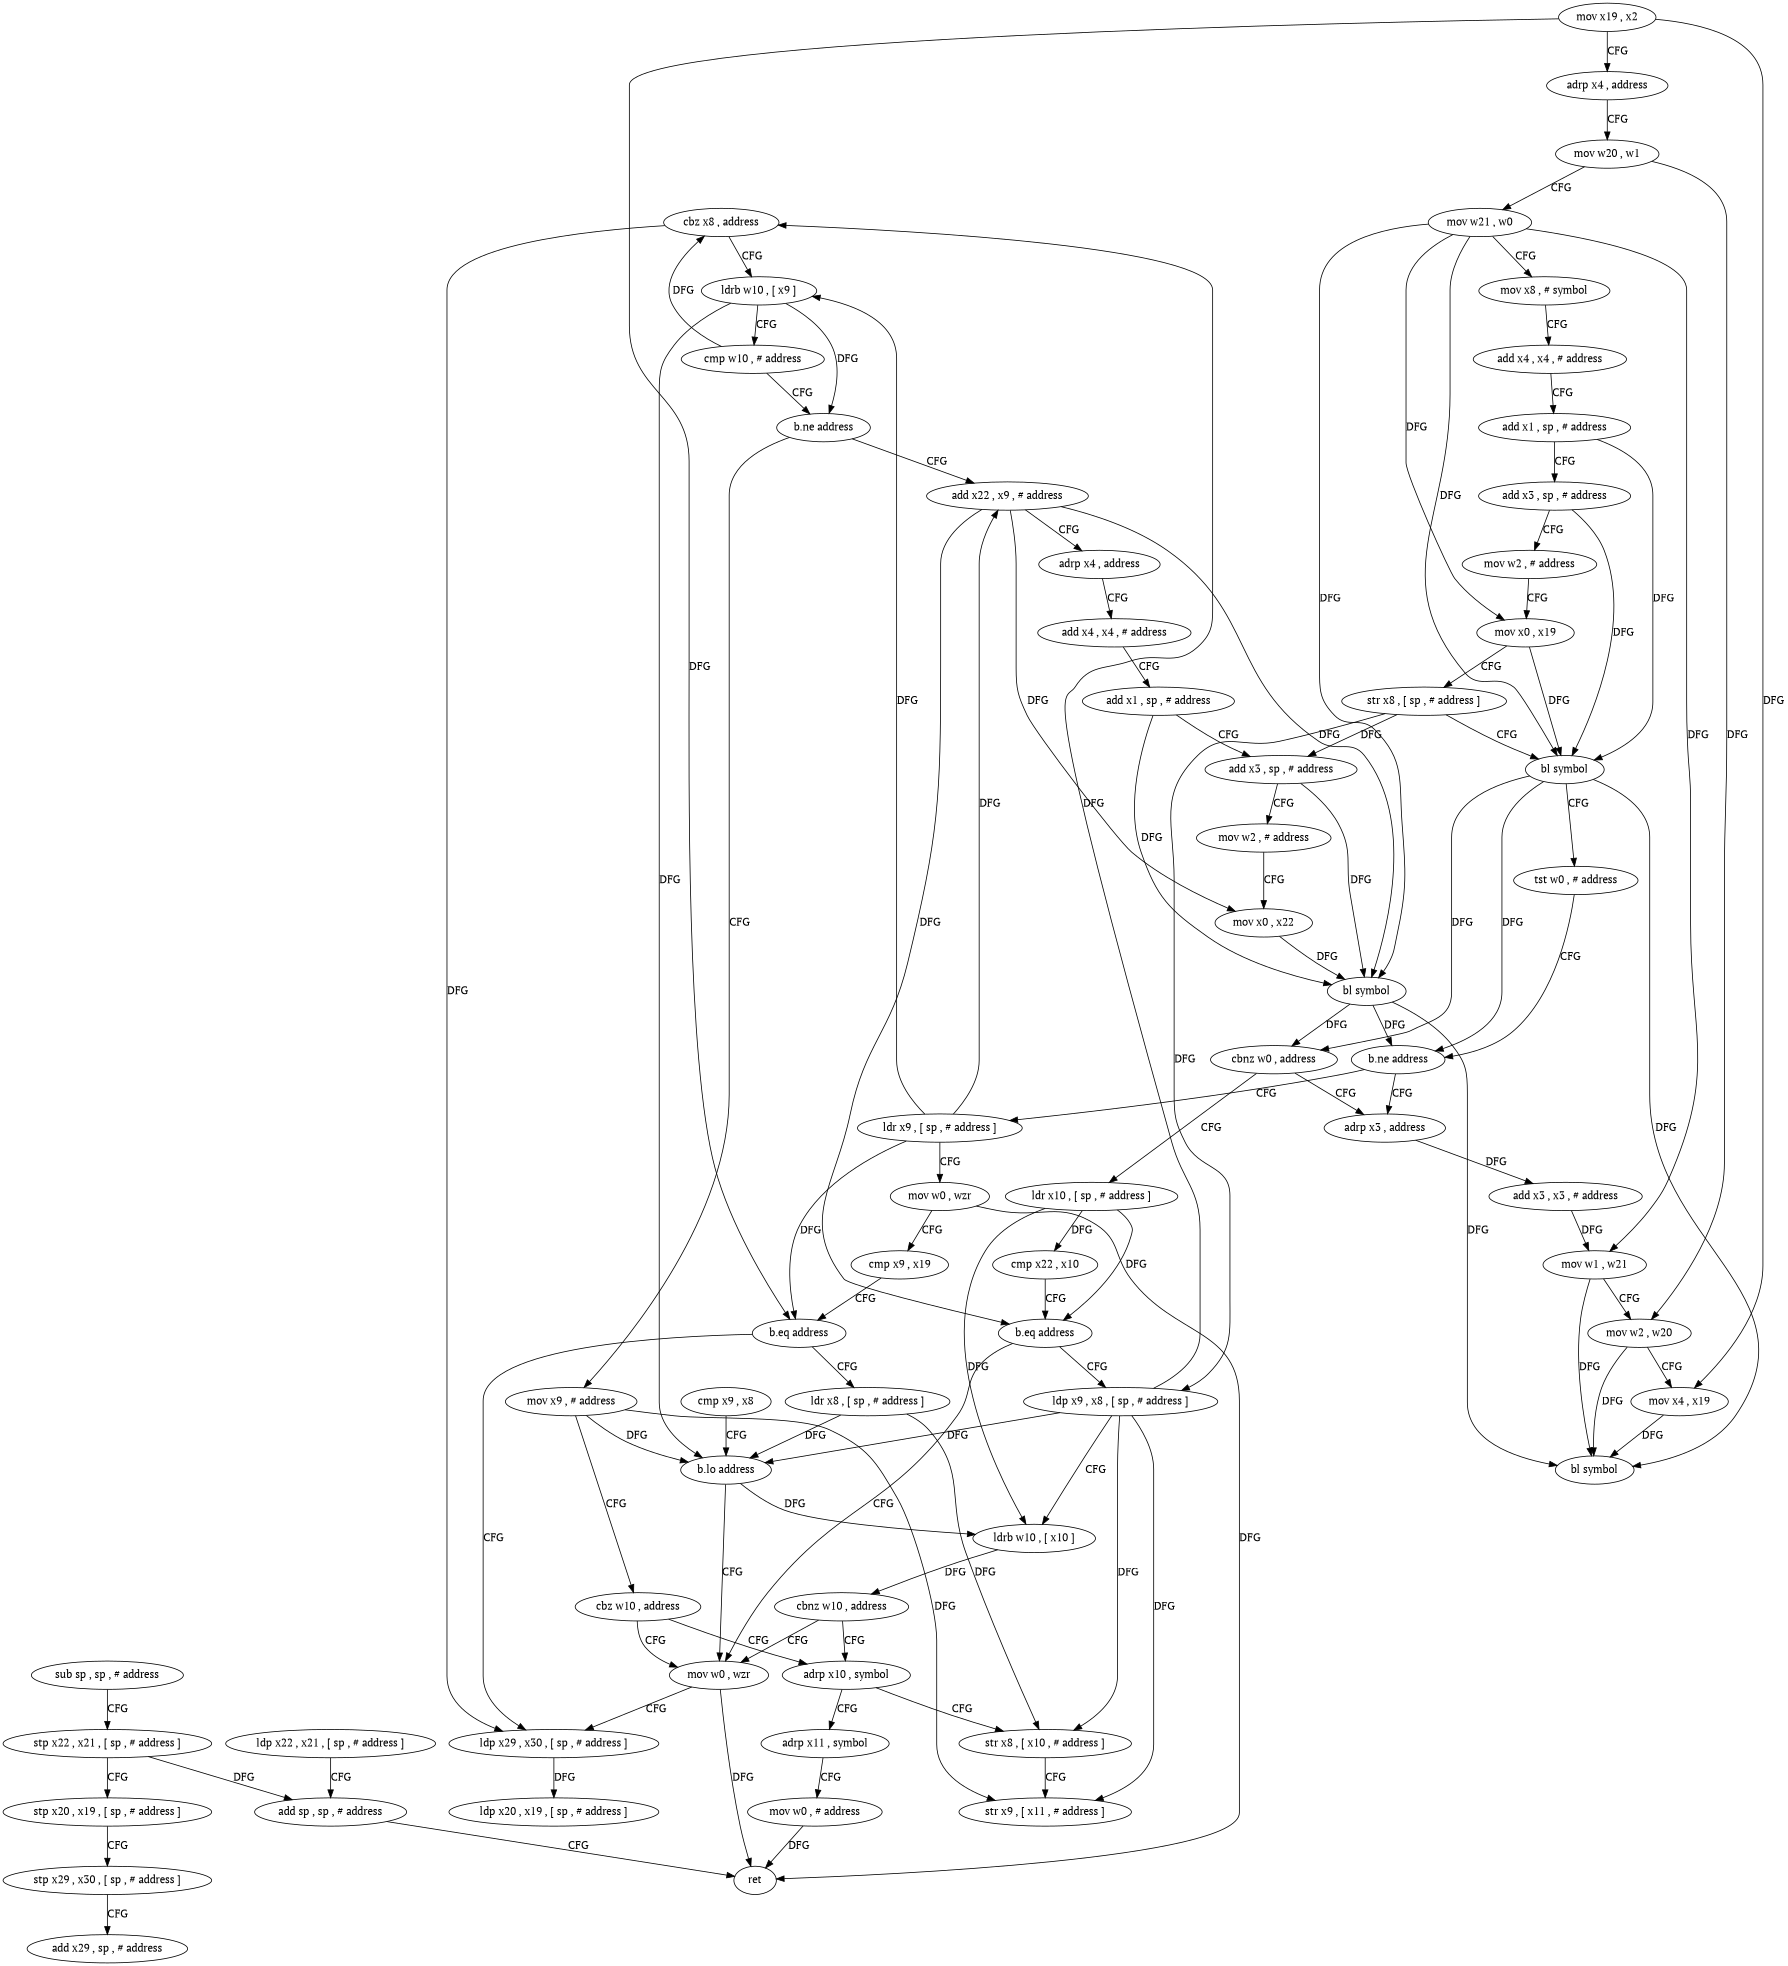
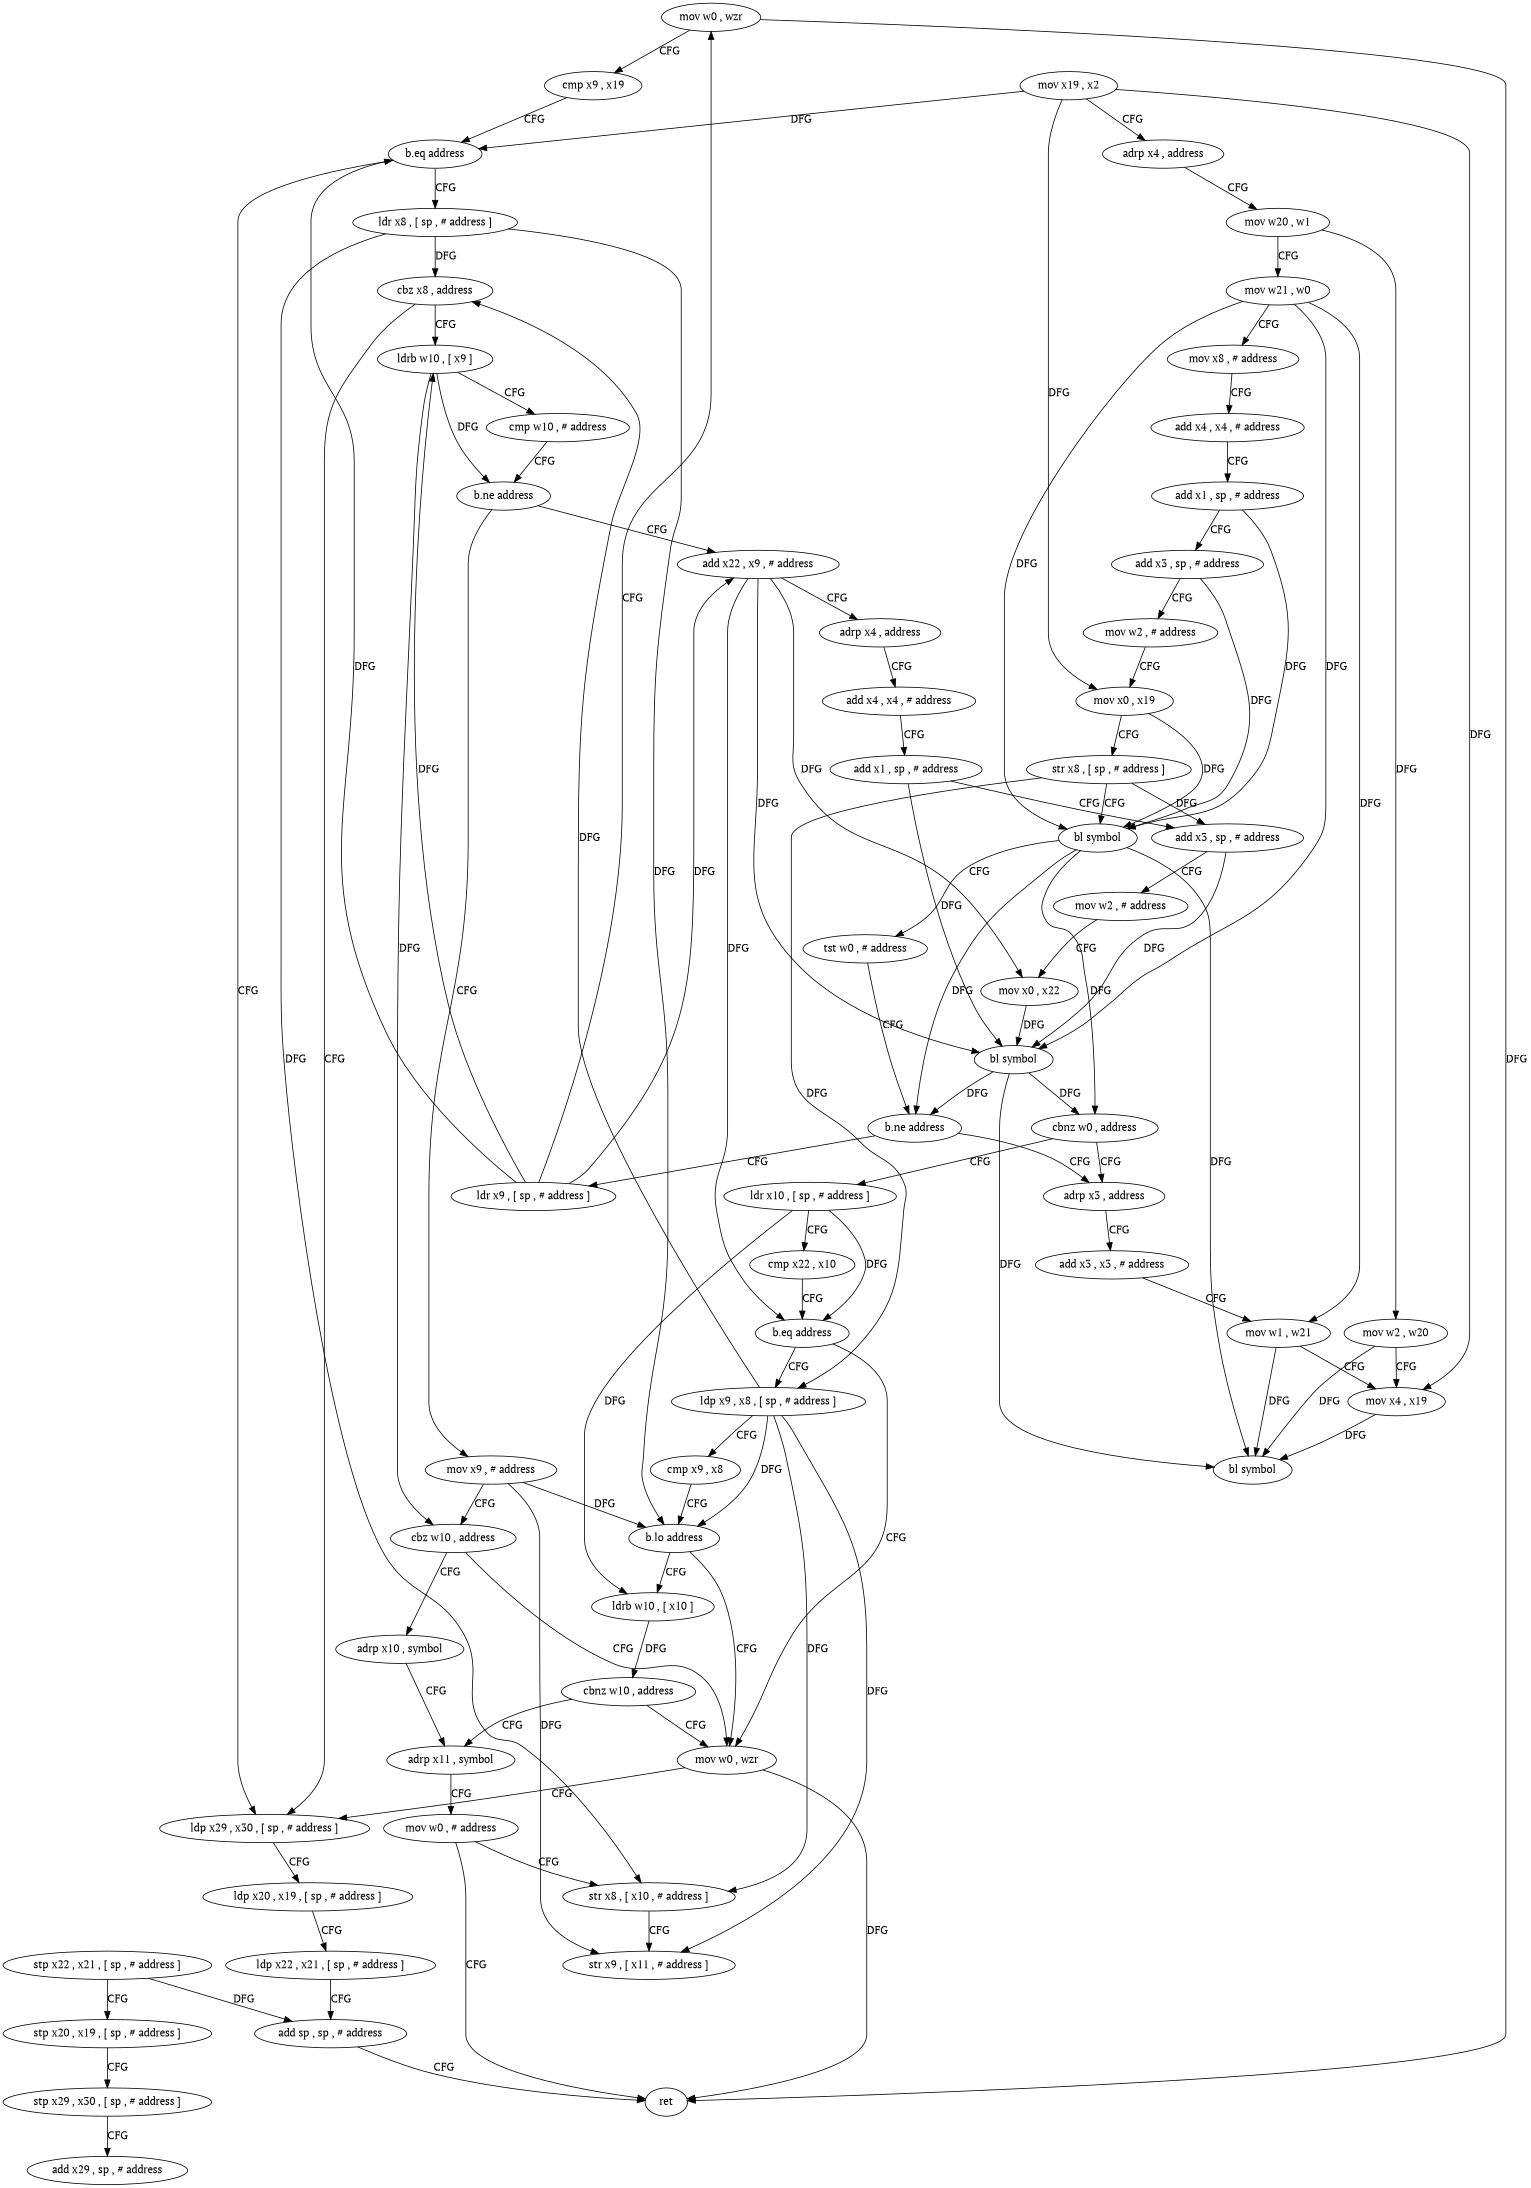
node "mov x8 , # symbol": label "mov x8 , # symbol" -> "mov x8 , # address"
edge "cmp w10 , # address" -> "cbz x8 , address": now "ldr x8 , [ sp , # address ]" -> "cbz x8 , address"
edge "mov w21 , w0" -> "mov x0 , x19": now "mov x19 , x2" -> "mov x0 , x19"
edge "ldrb w10 , [ x9 ]" -> "b.lo address": now "ldrb w10 , [ x9 ]" -> "cbz w10 , address"
edge "cbz x8 , address" -> "ldp x29 , x30 , [ sp , # address ]": label "DFG" -> "CFG"
edge "adrp x3 , address" -> "add x3 , x3 , # address": label "DFG" -> "CFG"
edge "ldr x10 , [ sp , # address ]" -> "cmp x22 , x10": label "DFG" -> "CFG"
edge "add x3 , x3 , # address" -> "mov w1 , w21": label "DFG" -> "CFG"
edge "mov w1 , w21" -> "mov w2 , w20": now "mov w1 , w21" -> "mov x4 , x19"
edge "ldp x9 , x8 , [ sp , # address ]" -> "ldrb w10 , [ x10 ]": now "ldp x9 , x8 , [ sp , # address ]" -> "cmp x9 , x8"
edge "b.lo address" -> "ldrb w10 , [ x10 ]": label "DFG" -> "CFG"
edge "cbnz w10 , address" -> "adrp x10 , symbol": now "cbnz w10 , address" -> "adrp x11 , symbol"
node "sub sp , sp , # address": removed
edge "adrp x10 , symbol" -> "str x8 , [ x10 , # address ]": now "mov w0 , # address" -> "str x8 , [ x10 , # address ]"
edge "ldp x29 , x30 , [ sp , # address ]" -> "ldp x20 , x19 , [ sp , # address ]": label "DFG" -> "CFG"
edge "mov w0 , # address" -> "ret": label "DFG" -> "CFG"
edge "ldp x20 , x19 , [ sp , # address ]" -> "ldp x22 , x21 , [ sp , # address ]": added, label "CFG"
